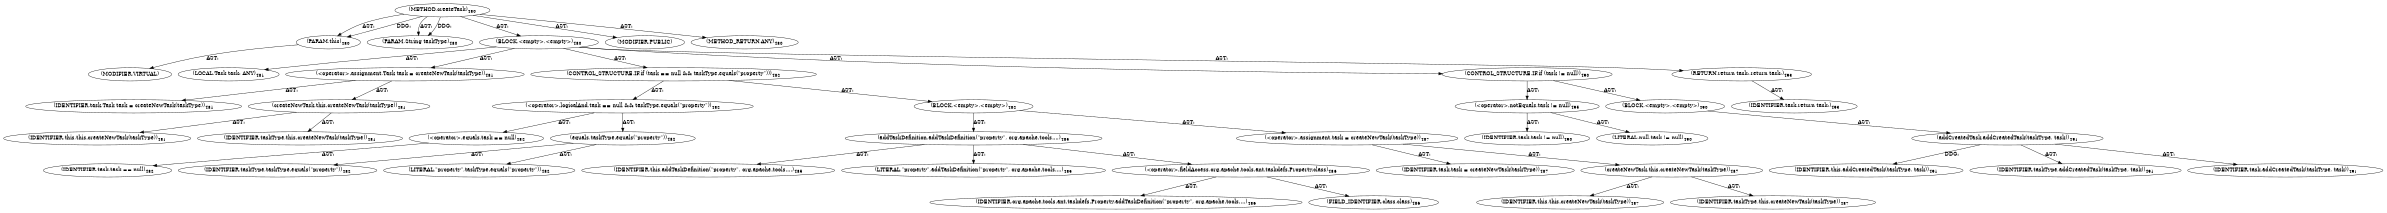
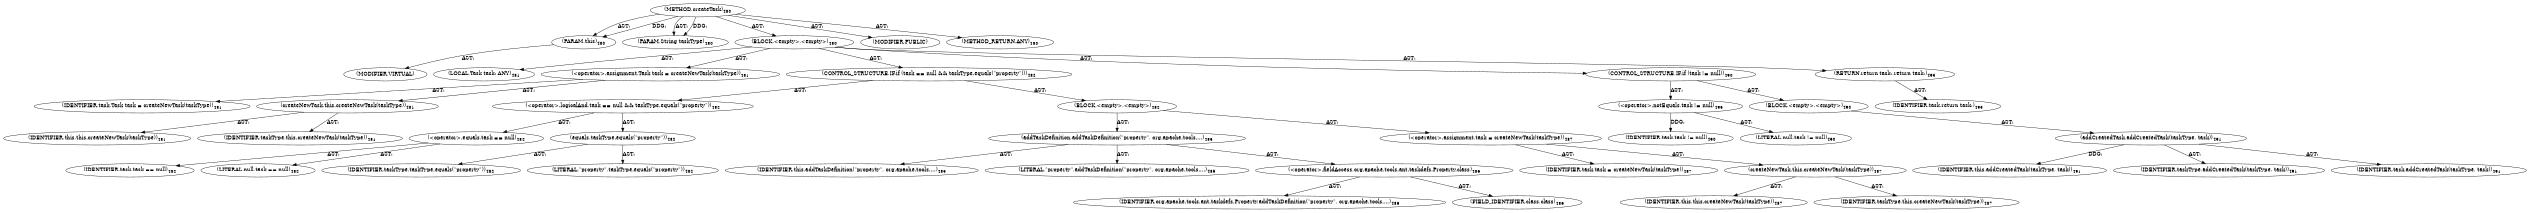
edge "(<operator>.notEquals,task != null)" -> "(IDENTIFIER,task,task != null)": label "AST: " -> "DDG: "
node "(LITERAL,null,task == null)": added
